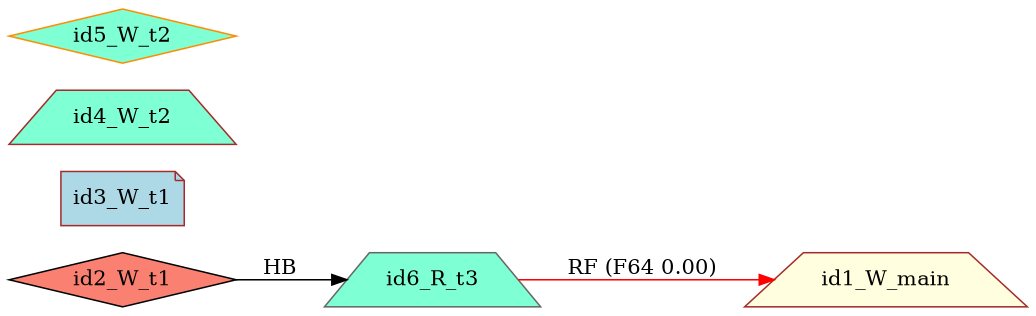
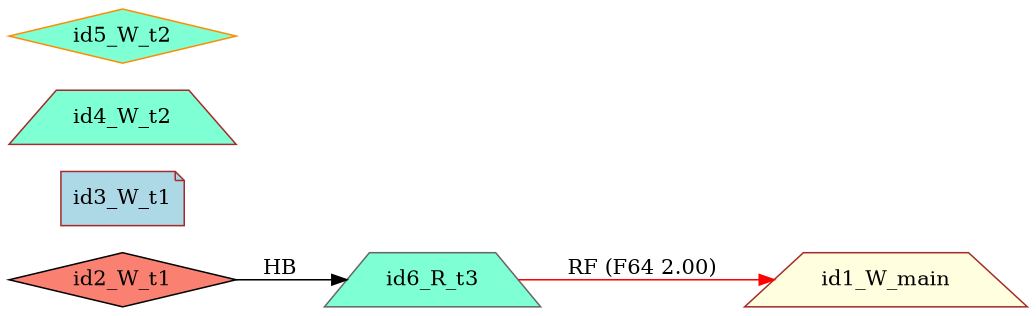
edge "id6_R_t3" -> "id1_W_main": label "RF (F64 0.00)" -> "RF (F64 2.00)"
